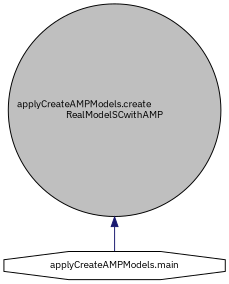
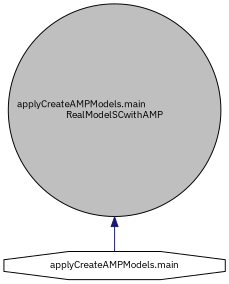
node "applyCreateAMPModels.create RealModelSCwithAMP": label "applyCreateAMPModels.create RealModelSCwithAMP" -> "applyCreateAMPModels.main RealModelSCwithAMP"
